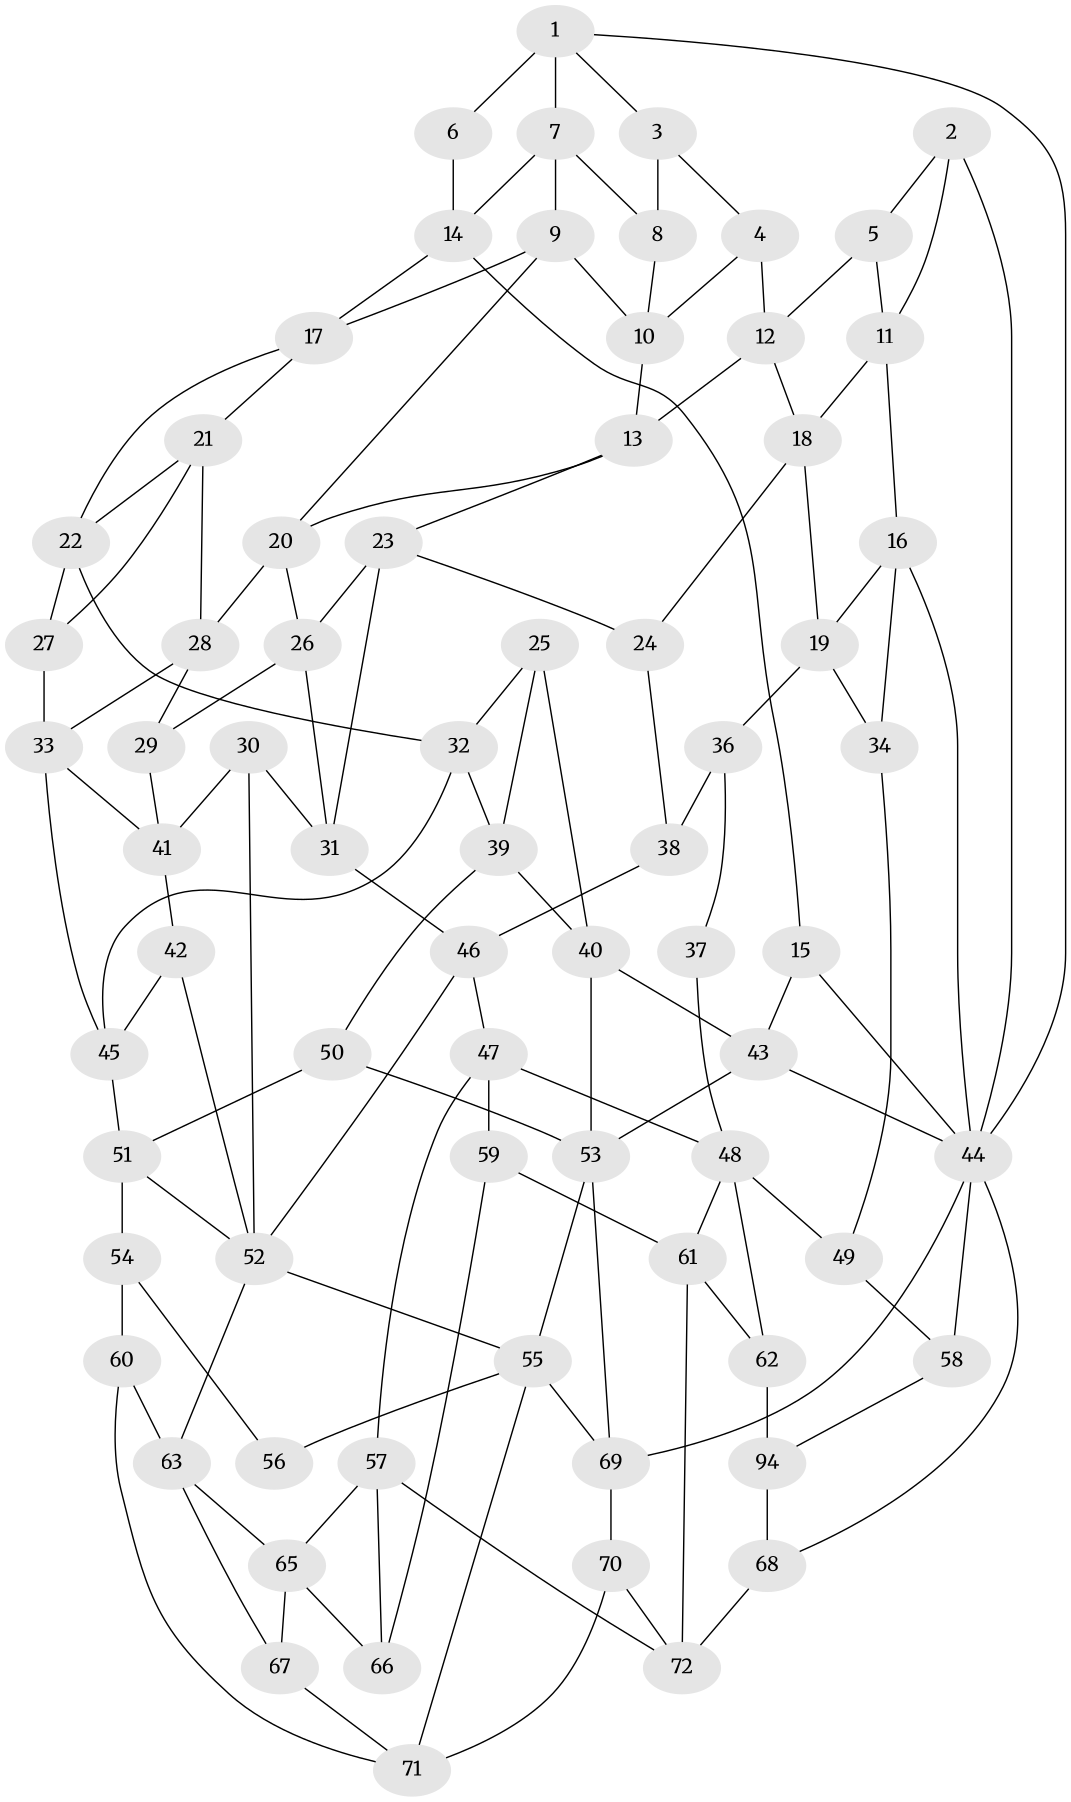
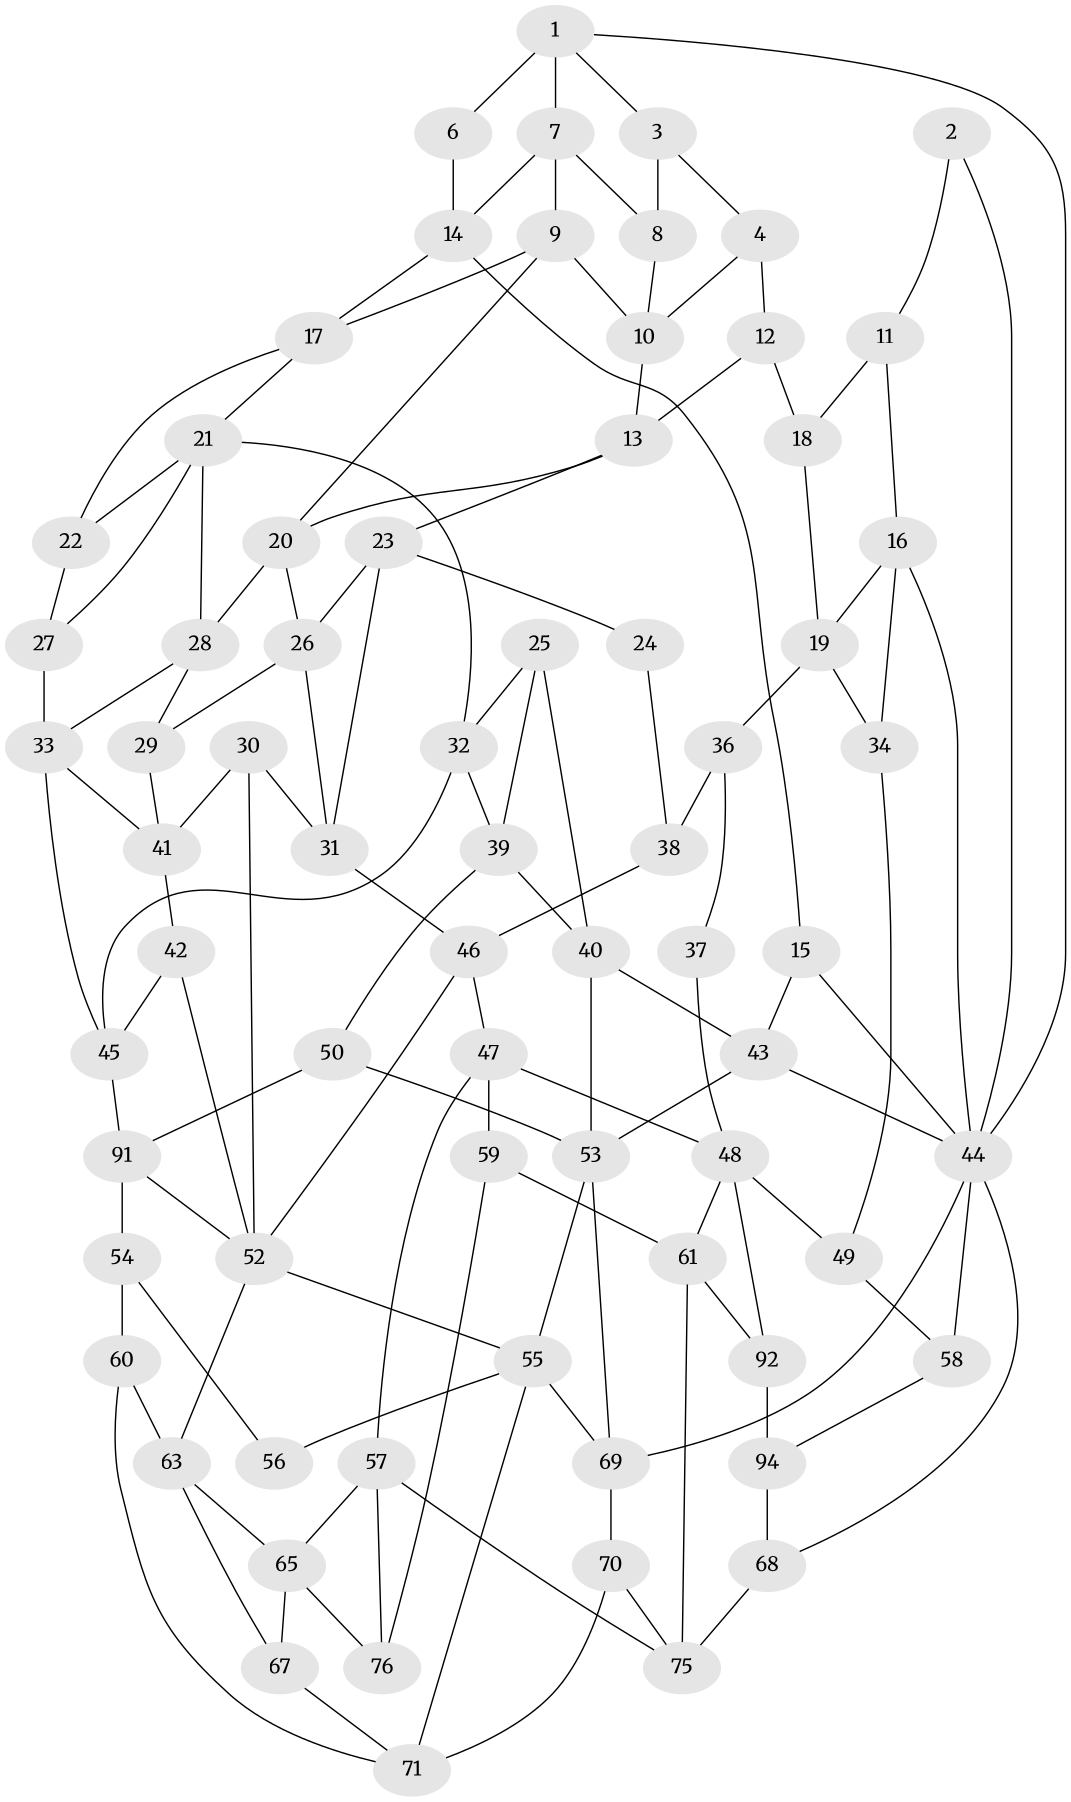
node "5": removed
edge "18" -- "24": removed
edge "22" -- "32": now "21" -- "32"
node "51": label "51" -> "91"
node "62": label "62" -> "92"
node "66": label "66" -> "76"
node "72": label "72" -> "75"
